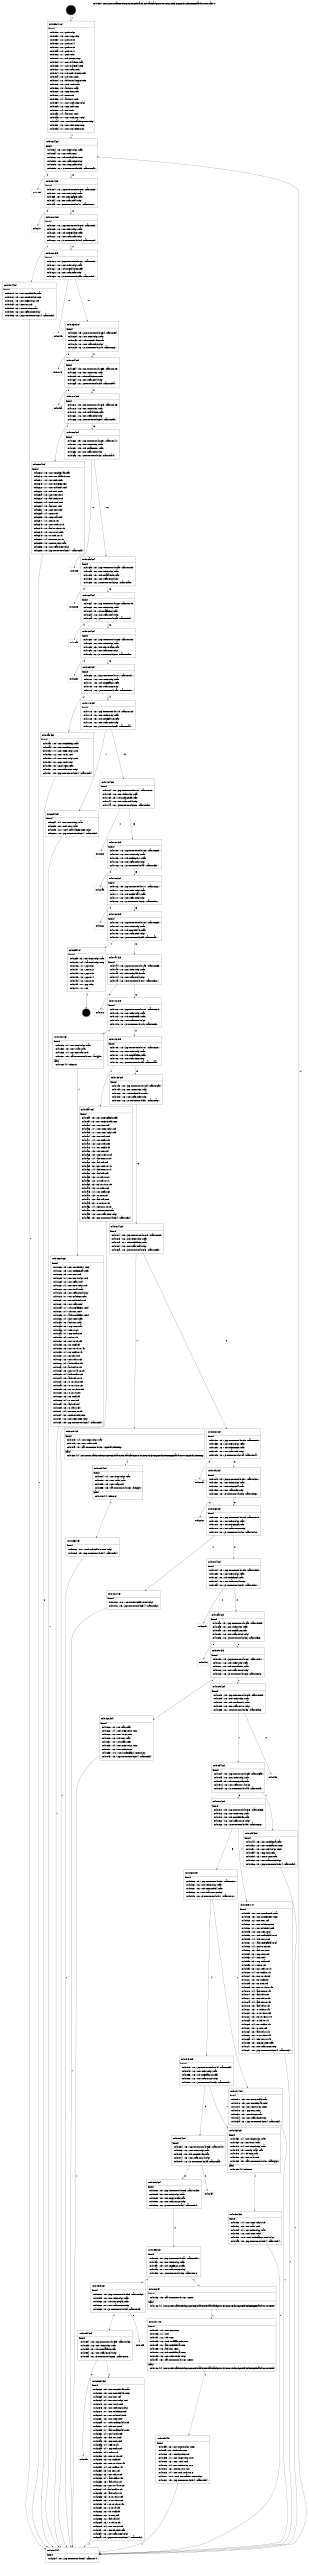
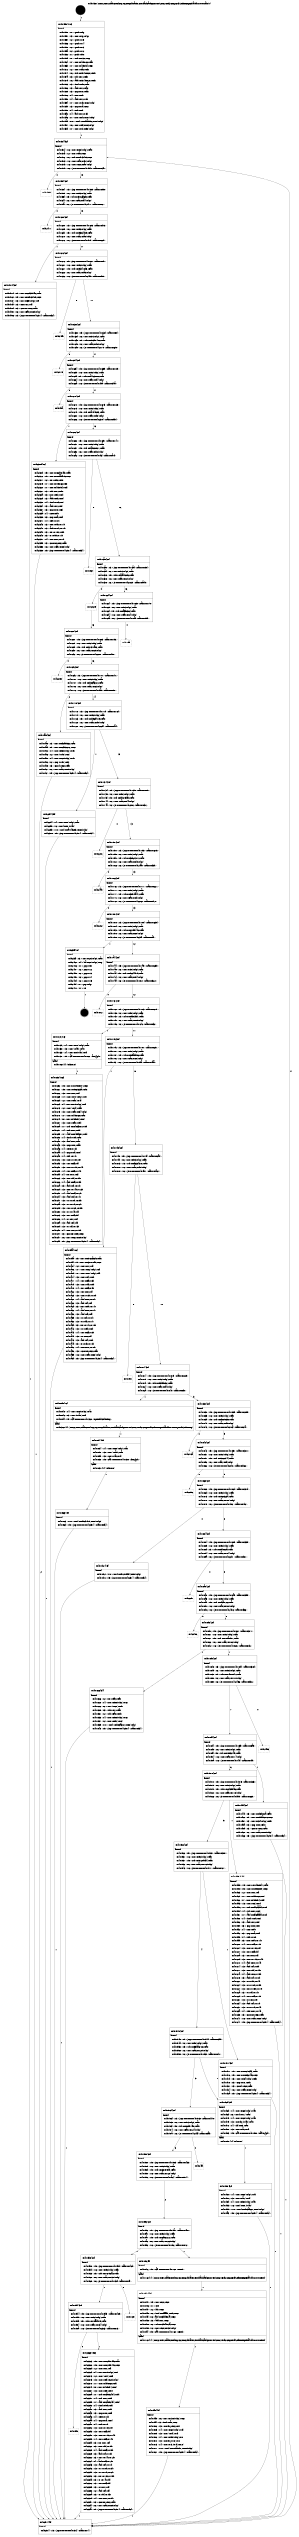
edge "0x4016c4 [28]" -> "0x4016e0 [28]": now "0x402029" -> "0x4016e0 [28]"
node "0x401fb1": added
edge "0x401c5c [166]" -> "0x402514 [5]": removed, label "1"
